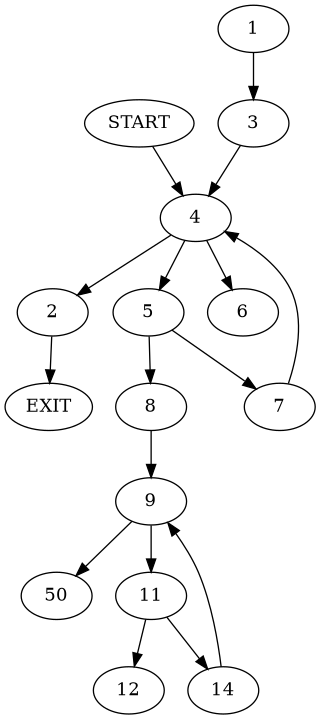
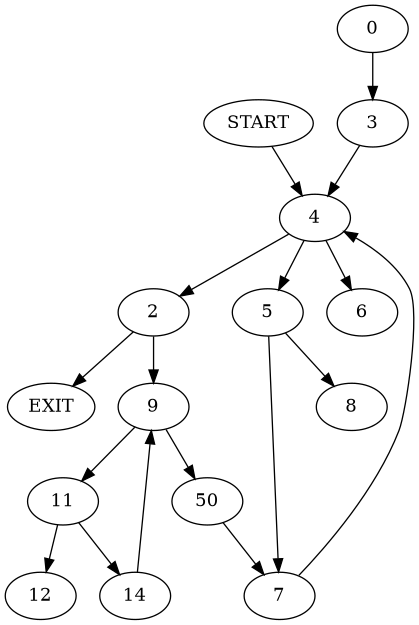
node "1": label "1" -> "0"
edge "8" -> "9": now "2" -> "9"
edge "50" -> "7": added
